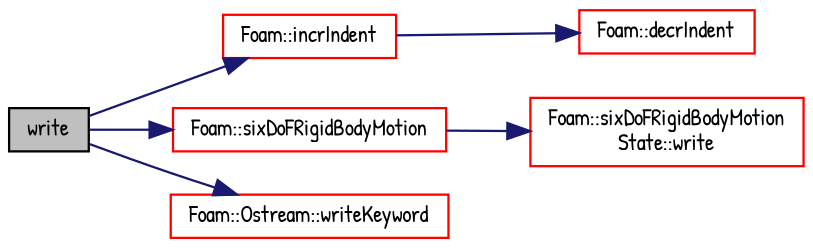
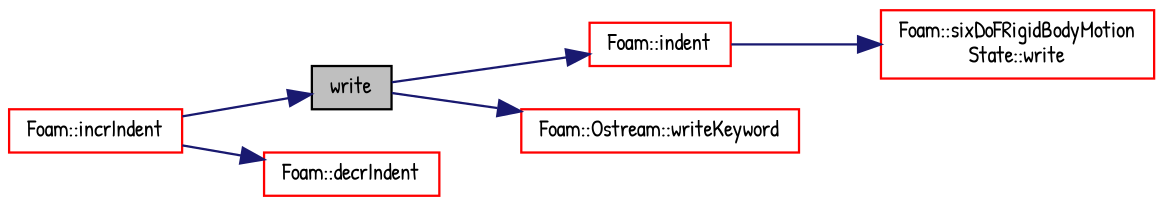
edge "write" -> "Foam::incrIndent": reversed
node "Foam::sixDoFRigidBodyMotion": label "Foam::sixDoFRigidBodyMotion" -> "Foam::indent"
